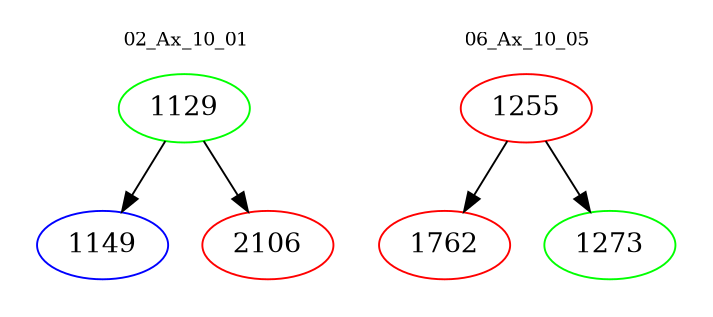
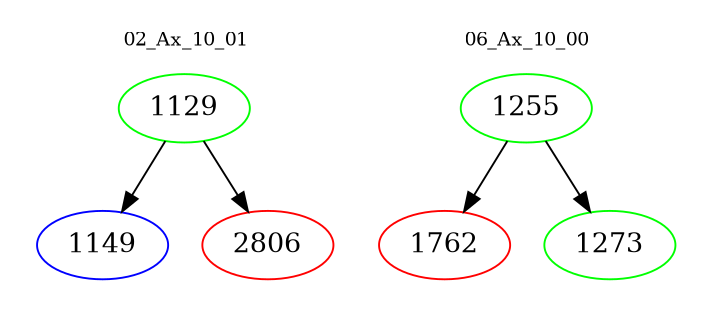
cluster "06_Ax_10_05": label "06_Ax_10_05" -> "06_Ax_10_00"
node "1255": color red -> green
node "2106": label "2106" -> "2806"
